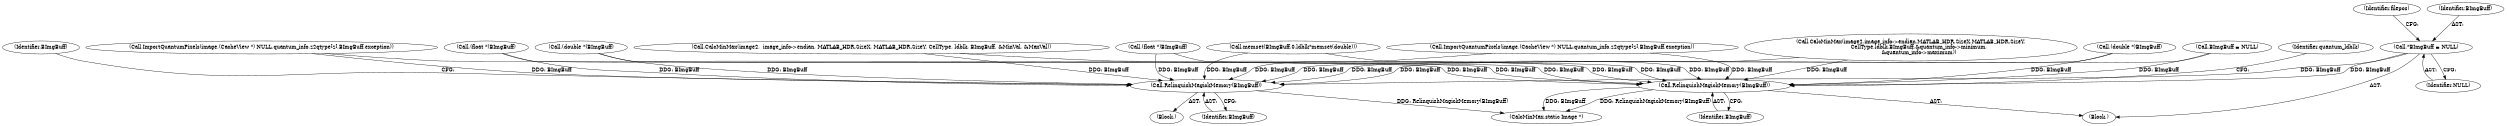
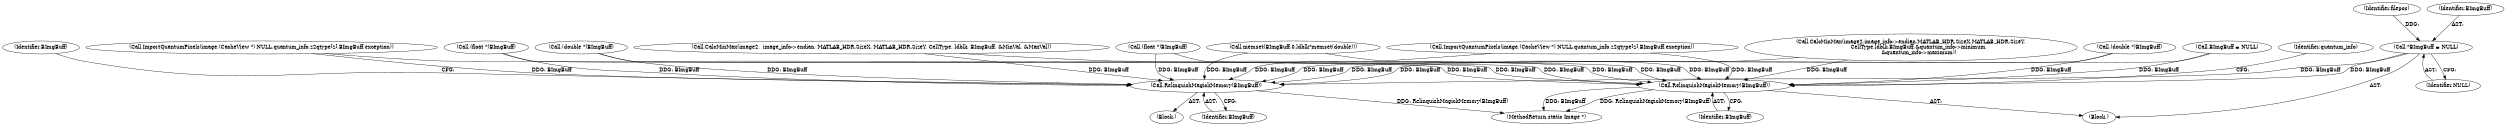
edge "(Identifier,filepos)" -> "(Call,*BImgBuff = NULL)": label "CFG: " -> "DDG: "
node "(Identifier,quantum_ldblk)": label "(Identifier,quantum_ldblk)" -> "(Identifier,quantum_info)"
node "(CalcMinMax,static Image *)": label "(CalcMinMax,static Image *)" -> "(MethodReturn,static Image *)"
